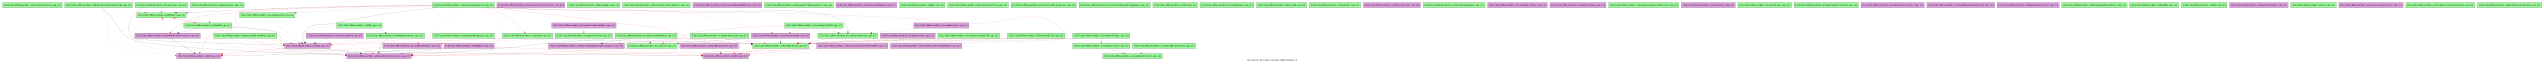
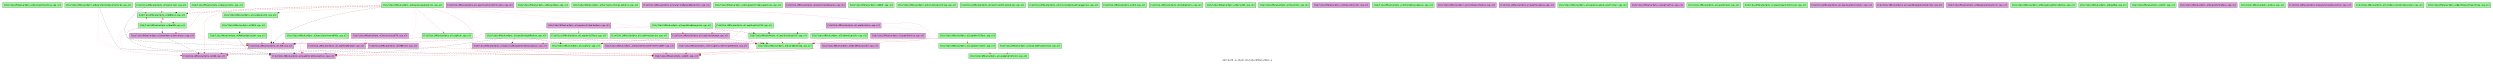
edge "{lib/libLLVMScalarOpts.a(SimpleLoopUnswitch.cpp.o)}" -> "{lib/libLLVMScalarOpts.a(LoopInstSimplify.cpp.o)}": now "{lib/libLLVMScalarOpts.a(LoopIdiomRecognize.cpp.o)}" -> "{lib/libLLVMScalarOpts.a(LoopInstSimplify.cpp.o)}"
node "{lib/libLLVMScalarOpts.a(LoopVersioningLICM.cpp.o)}": removed
